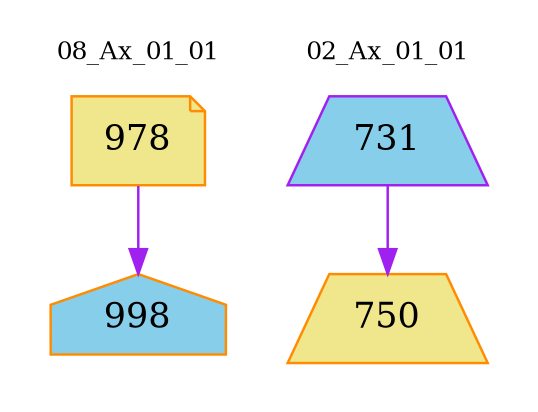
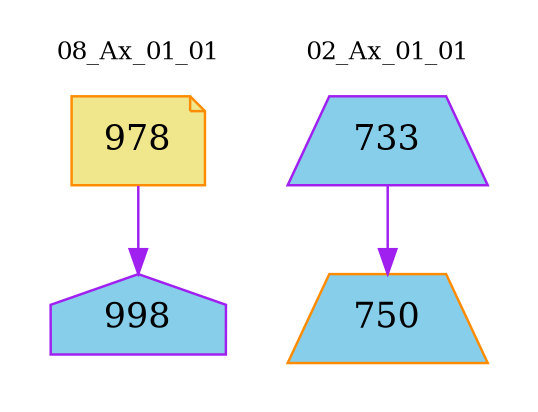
node "731": label "731" -> "733"
node "998": color darkorange -> purple
node "750": fillcolor khaki -> skyblue
